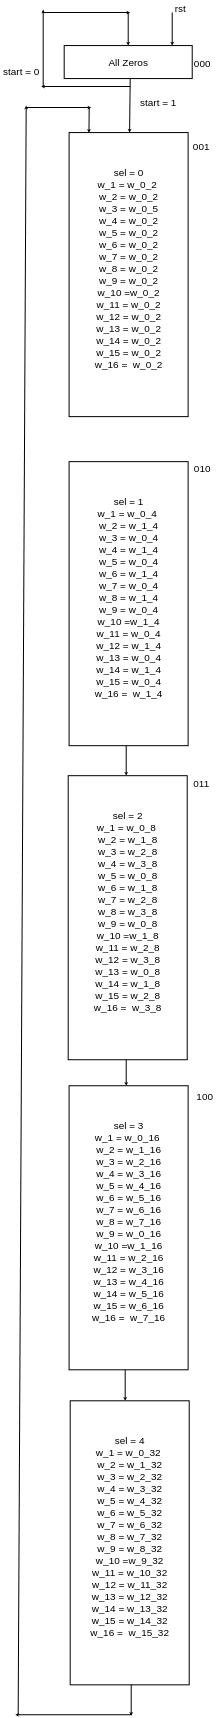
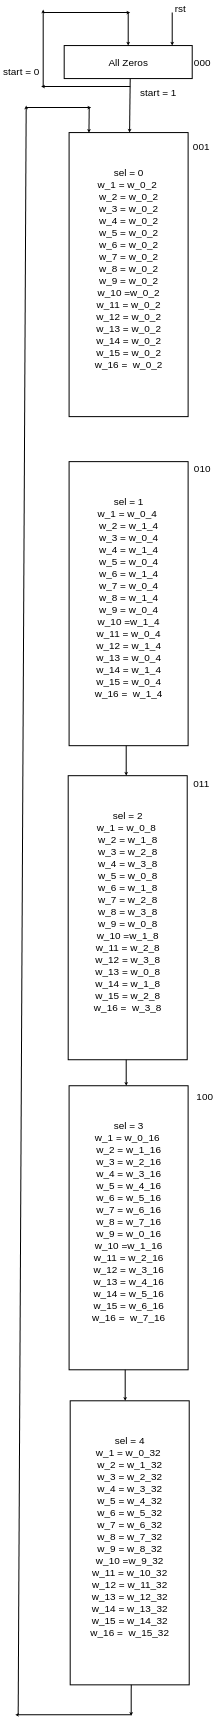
node "000": moved (202, 64) -> (202, 63)
node "start = 1": moved (158, 102) -> (158, 93)
node "sel = 0 w_1 = w_0_2 w_2 = w_0_2 w_3 = w_0_5 w_4 = w_0_2 w_5 = w_0_2 w_6 = w_0_2 w_7 = w_0_2 w_8 = w_0_2 w_9 = w_0_2 w_10 =w_0_2 w_11 = w_0_2 w_12 = w_0_2 w_13 = w_0_2 w_14 = w_0_2 w_15 = w_0_2 w_16 = w_0_2": label "sel = 0 w_1 = w_0_2 w_2 = w_0_2 w_3 = w_0_5 w_4 = w_0_2 w_5 = w_0_2 w_6 = w_0_2 w_7 = w_0_2 w_8 = w_0_2 w_9 = w_0_2 w_10 =w_0_2 w_11 = w_0_2 w_12 = w_0_2 w_13 = w_0_2 w_14 = w_0_2 w_15 = w_0_2 w_16 = w_0_2" -> "sel = 0 w_1 = w_0_2 w_2 = w_0_2 w_3 = w_0_2 w_4 = w_0_2 w_5 = w_0_2 w_6 = w_0_2 w_7 = w_0_2 w_8 = w_0_2 w_9 = w_0_2 w_10 =w_0_2 w_11 = w_0_2 w_12 = w_0_2 w_13 = w_0_2 w_14 = w_0_2 w_15 = w_0_2 w_16 = w_0_2"
